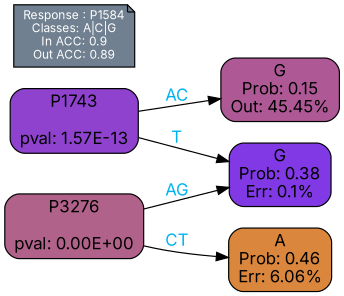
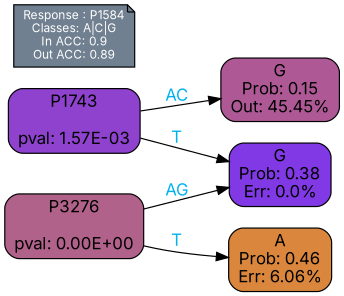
node "P1743 pval: 1.57E-13": label "P1743 pval: 1.57E-13" -> "P1743 pval: 1.57E-03"
node "G Prob: 0.38 Err: 0.1%": label "G Prob: 0.38 Err: 0.1%" -> "G Prob: 0.38 Err: 0.0%"
edge "P3276 pval: 0.00E+00" -> "A Prob: 0.46 Err: 6.06%": label "CT" -> "T"
